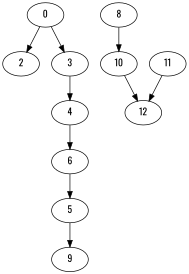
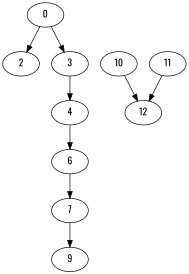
node "8": removed
node "5": label "5" -> "7"
